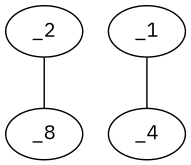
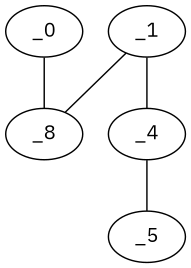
node "_2": label "_2" -> "_0"
edge "_1" -- "_8": added
node "_5": added
